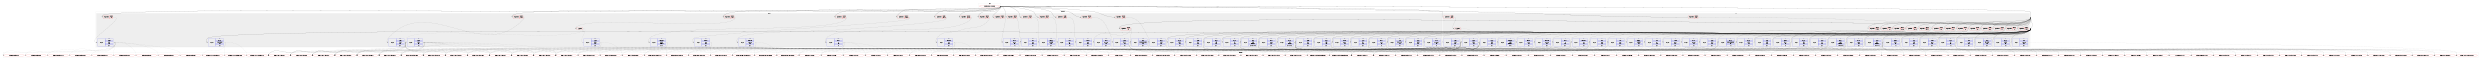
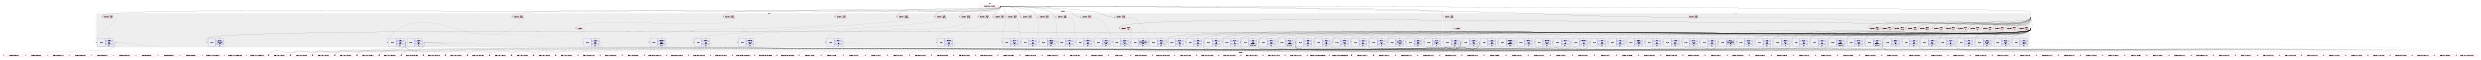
node "sys://dev-cpp/cairomm-1.14.4": label "sys://dev-cpp/cairomm-1.14.4" -> "portage://dev-cpp/cairomm-1.14.4"
